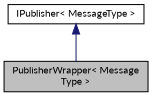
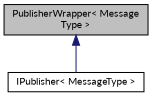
edge "PublisherWrapper< Message Type >" -> "IPublisher< MessageType >": reversed
